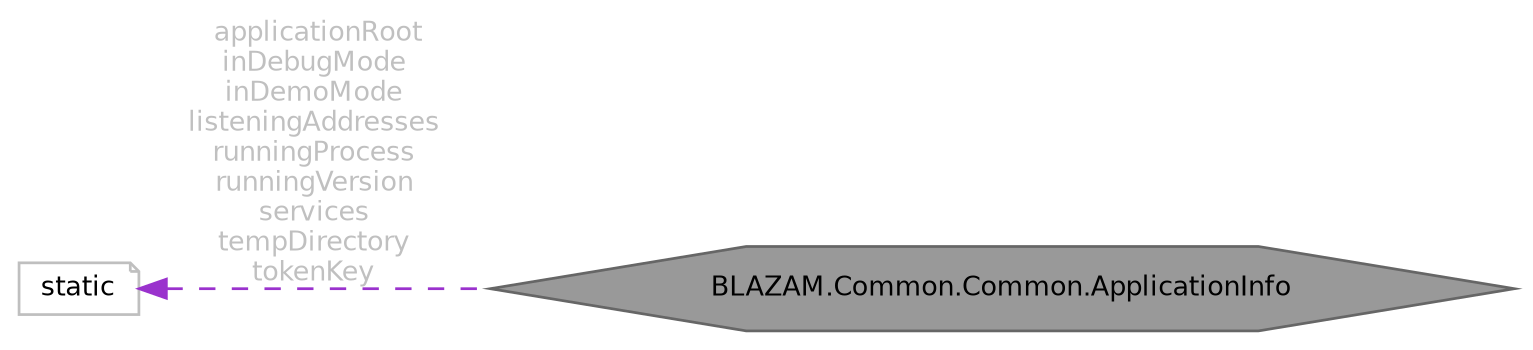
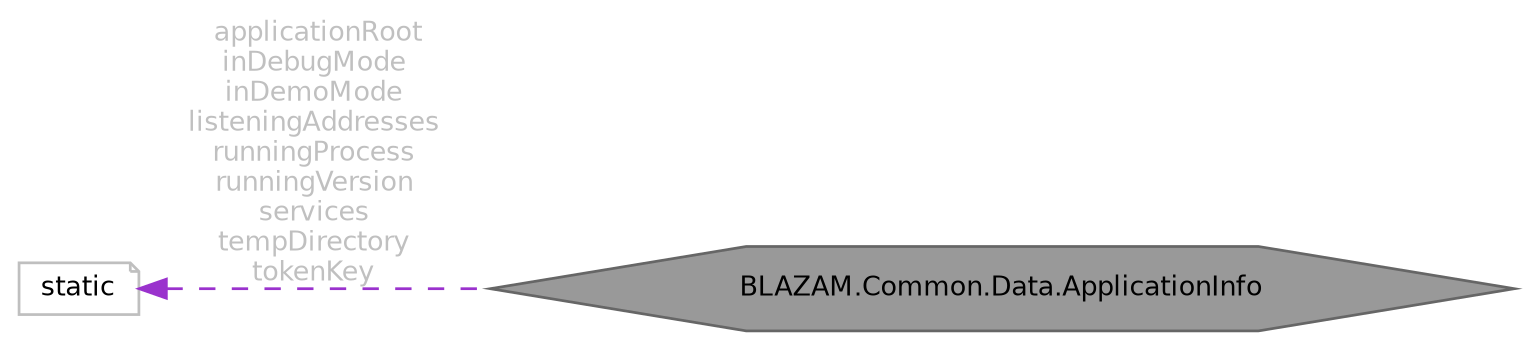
node "BLAZAM.Common.Common.ApplicationInfo": label "BLAZAM.Common.Common.ApplicationInfo" -> "BLAZAM.Common.Data.ApplicationInfo"
